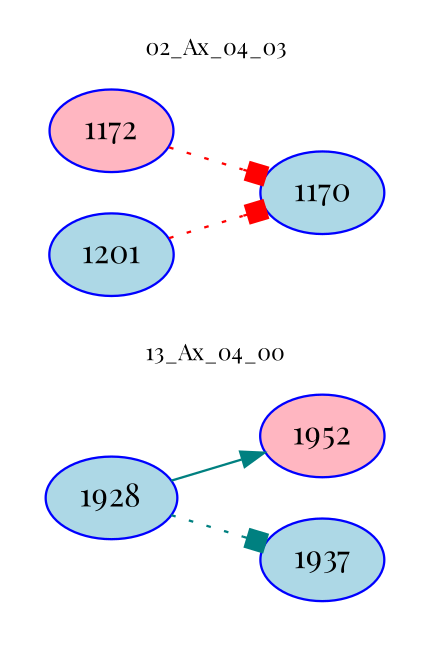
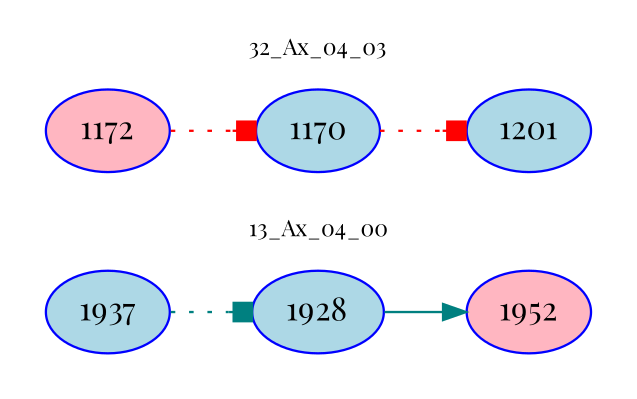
cluster "02_Ax_04_03": label "02_Ax_04_03" -> "32_Ax_04_03"
edge "1201" -> "1170": reversed
edge "1928" -> "1937": reversed
